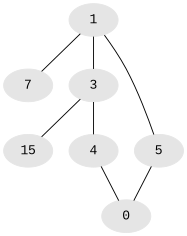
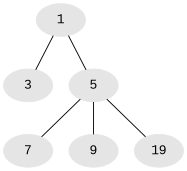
edge "1" -- "7": now "5" -- "7"
node "15": removed
node "4": removed
node "19": added
node "0": label "0" -> "9"
